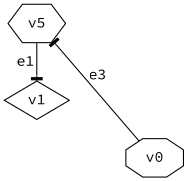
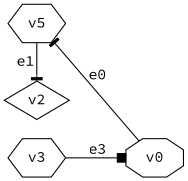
edge "v0" -> "v5": label "e3" -> "e0"
node "v1": label "v1" -> "v2"
node "v3": added
